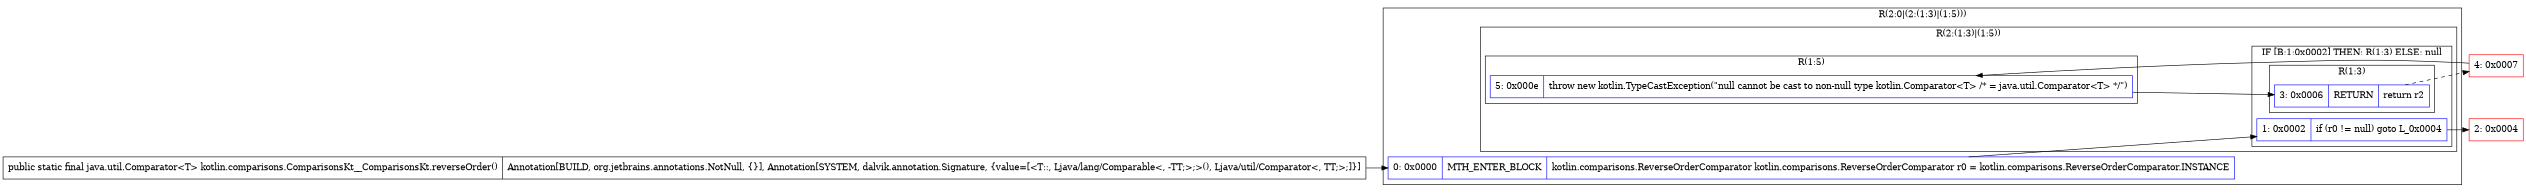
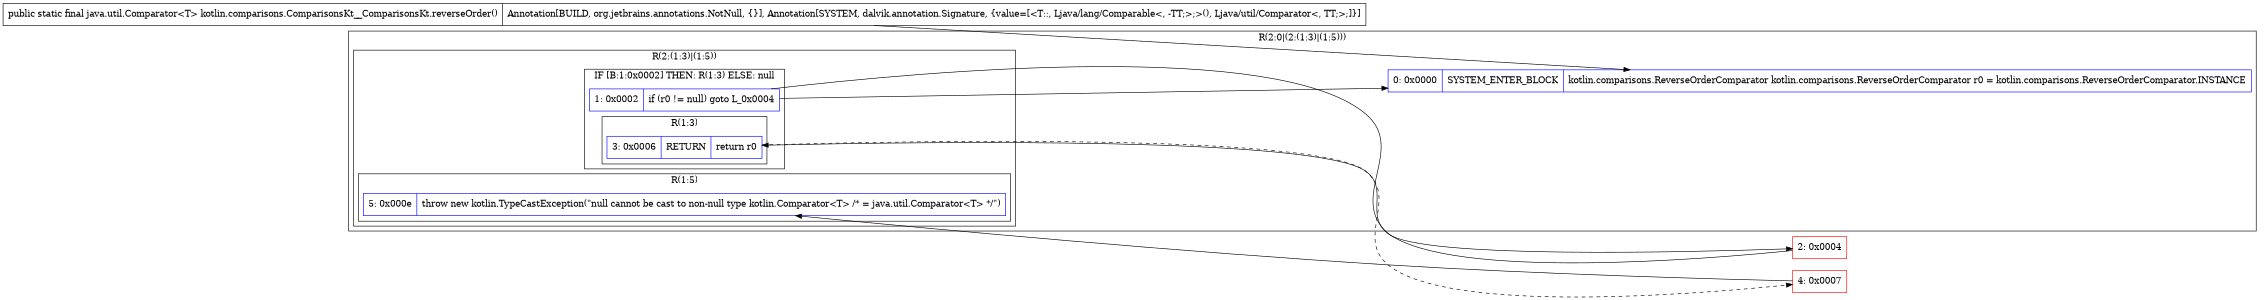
edge "5: 0x000e" -> "3: 0x0006": now "2: 0x0004" -> "3: 0x0006"
node "3: 0x0006": text "return r2" -> "return r0"
edge "0: 0x0000" -> "1: 0x0002": reversed
node "0: 0x0000": text "MTH_ENTER_BLOCK" -> "SYSTEM_ENTER_BLOCK"
